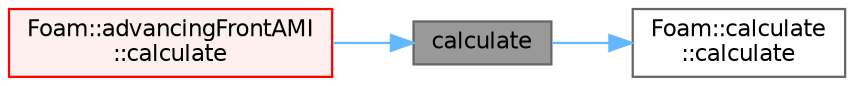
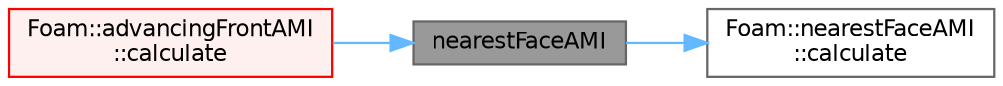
node "calculate": label "calculate" -> "nearestFaceAMI"
node "Foam::calculate ::calculate": label "Foam::calculate ::calculate" -> "Foam::nearestFaceAMI ::calculate"
